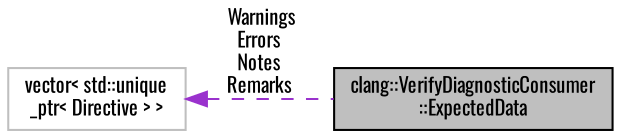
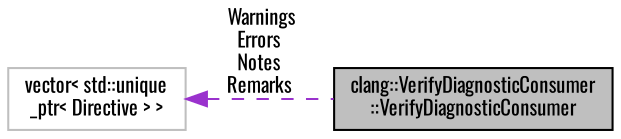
node "clang::VerifyDiagnosticConsumer ::ExpectedData": label "clang::VerifyDiagnosticConsumer ::ExpectedData" -> "clang::VerifyDiagnosticConsumer ::VerifyDiagnosticConsumer"
